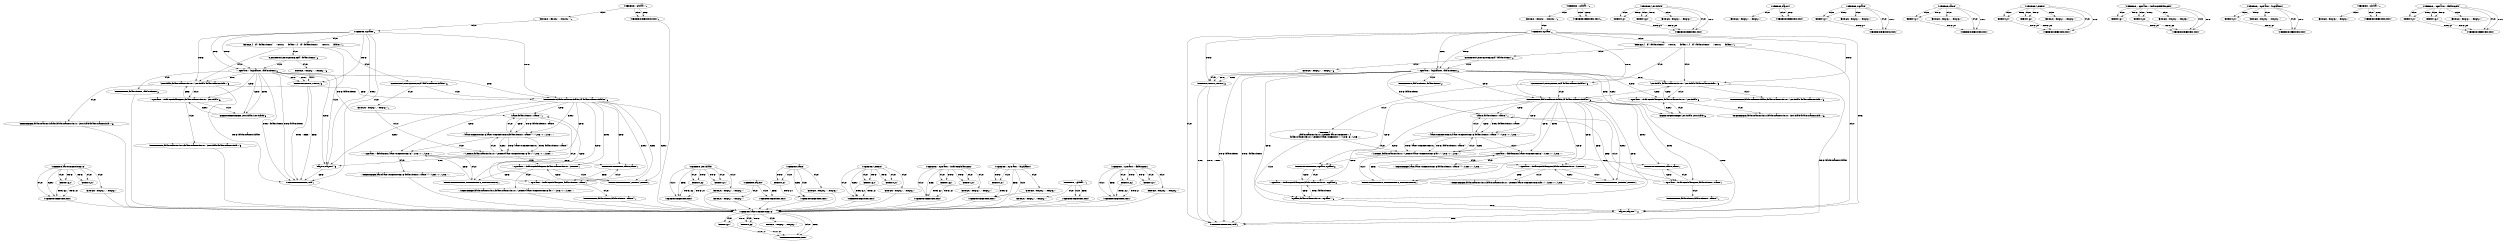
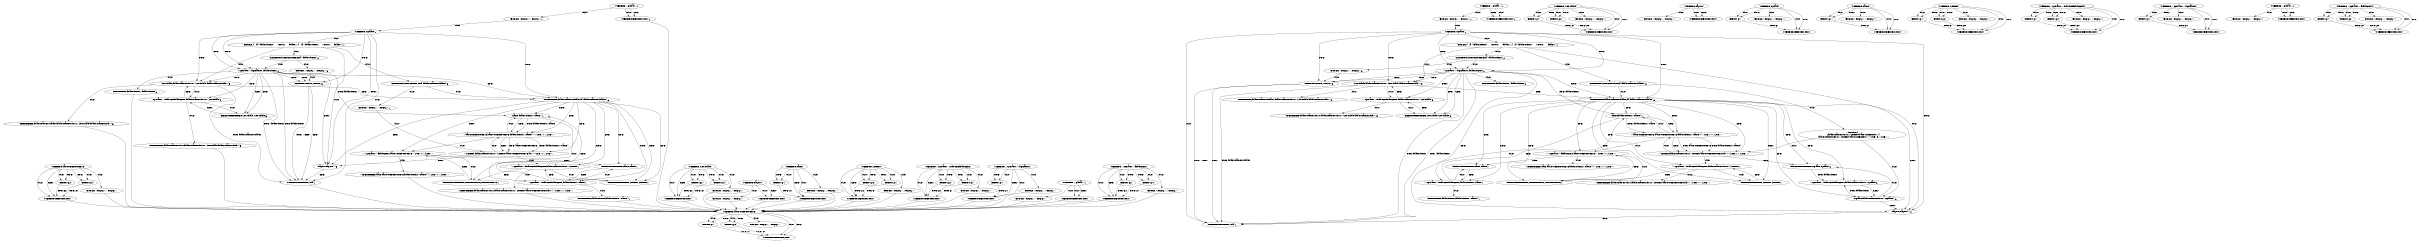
edge "(FIELD_IDENTIFIER,Update,Update)" -> "(<operator>.indirectFieldAccess,folder_name_view_->Update)": label "CFG: " -> "DDG: folder_item_"
edge "(<operator>.indirectFieldAccess,folder_name_view_->Update)" -> "(FIELD_IDENTIFIER,Update,Update)": now "(Update,folder_name_view_->Update())" -> "(FIELD_IDENTIFIER,Update,Update)"
